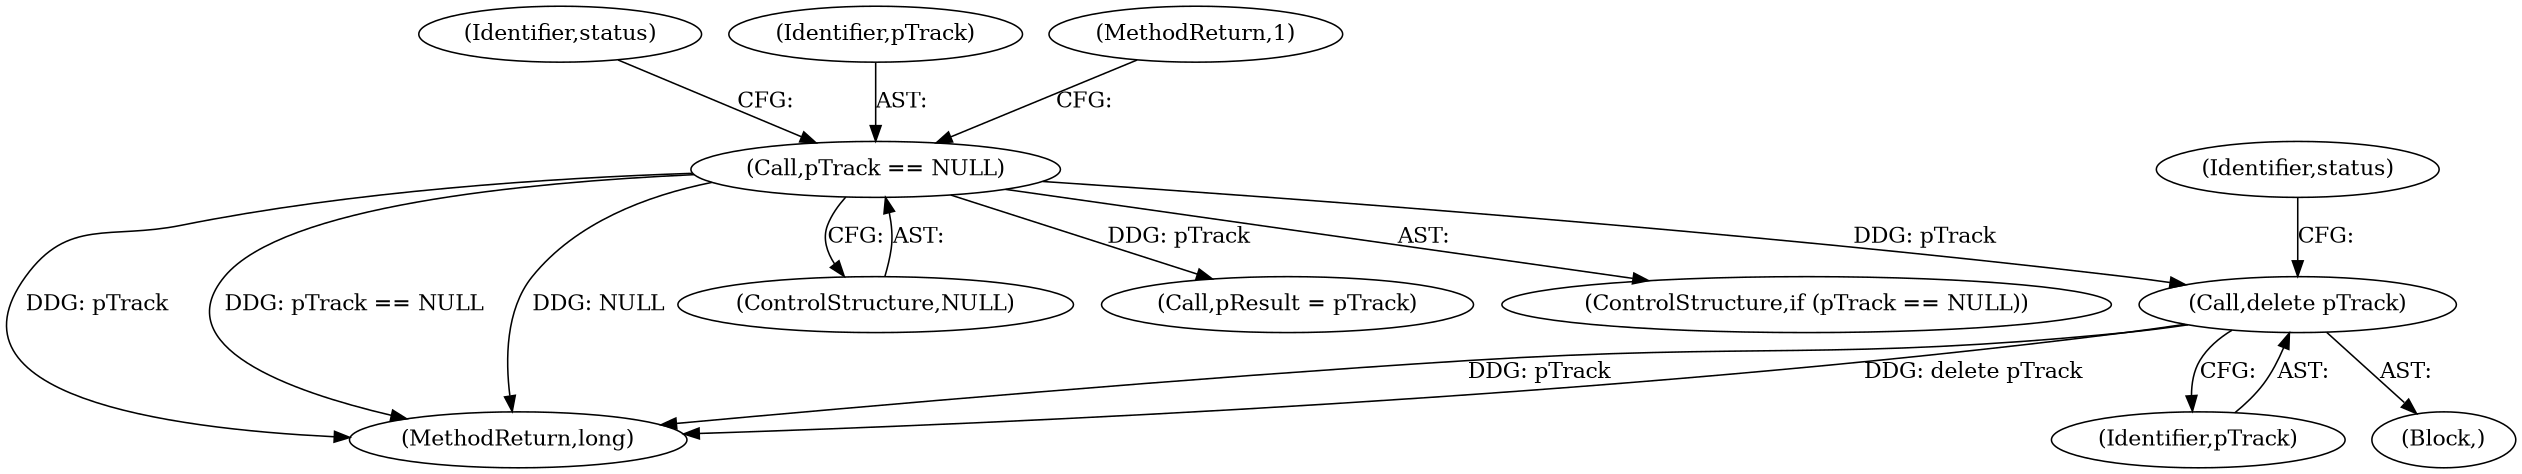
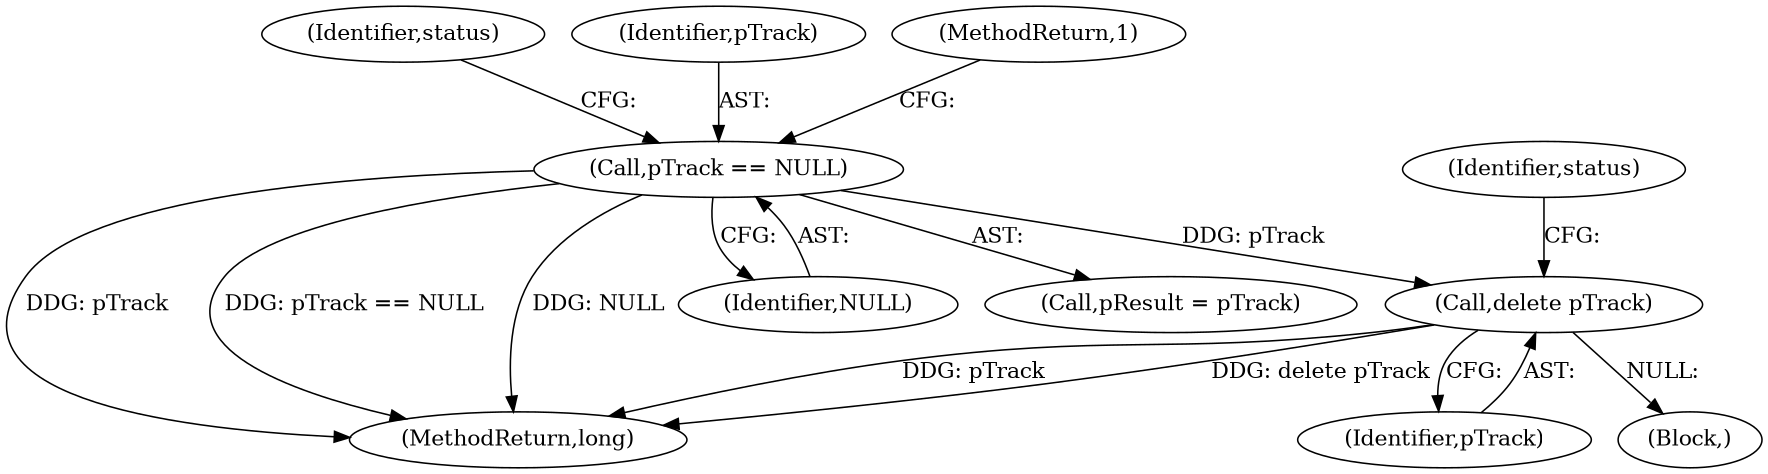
edge "(Call,pTrack == NULL)" -> "(Call,pResult = pTrack)": label "DDG: pTrack" -> "AST: "
node "(ControlStructure,NULL)": label "(ControlStructure,NULL)" -> "(Identifier,NULL)"
node "(ControlStructure,if (pTrack == NULL))": removed
edge "(Call,delete pTrack)" -> "(Block,)": label "AST: " -> "NULL: "
